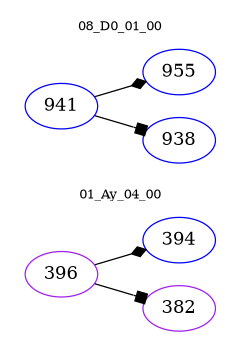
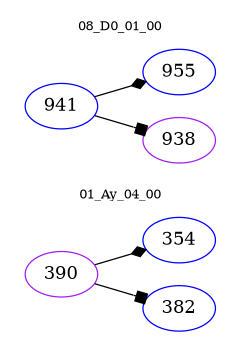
node "938": color blue -> purple
node "394": label "394" -> "354"
node "396": label "396" -> "390"
node "382": color purple -> blue
